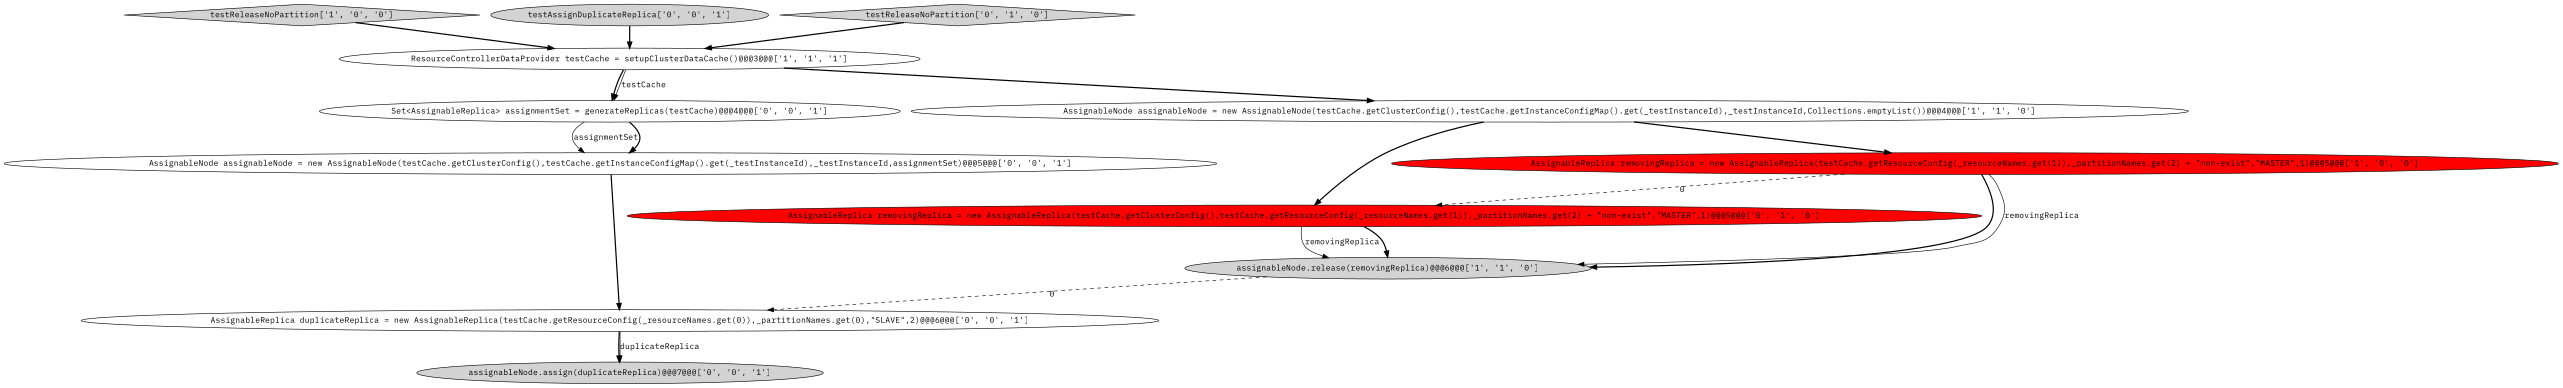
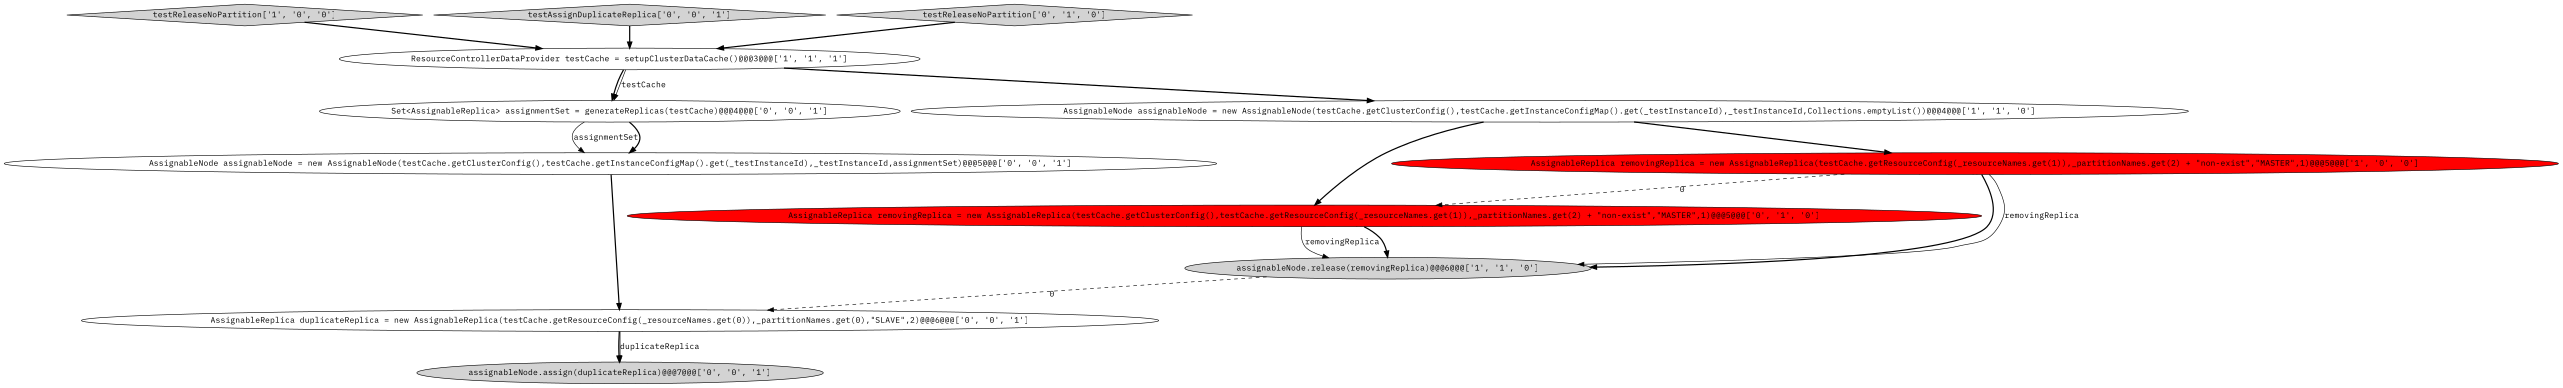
node "testAssignDuplicateReplica['0', '0', '1']": shape ellipse -> diamond
